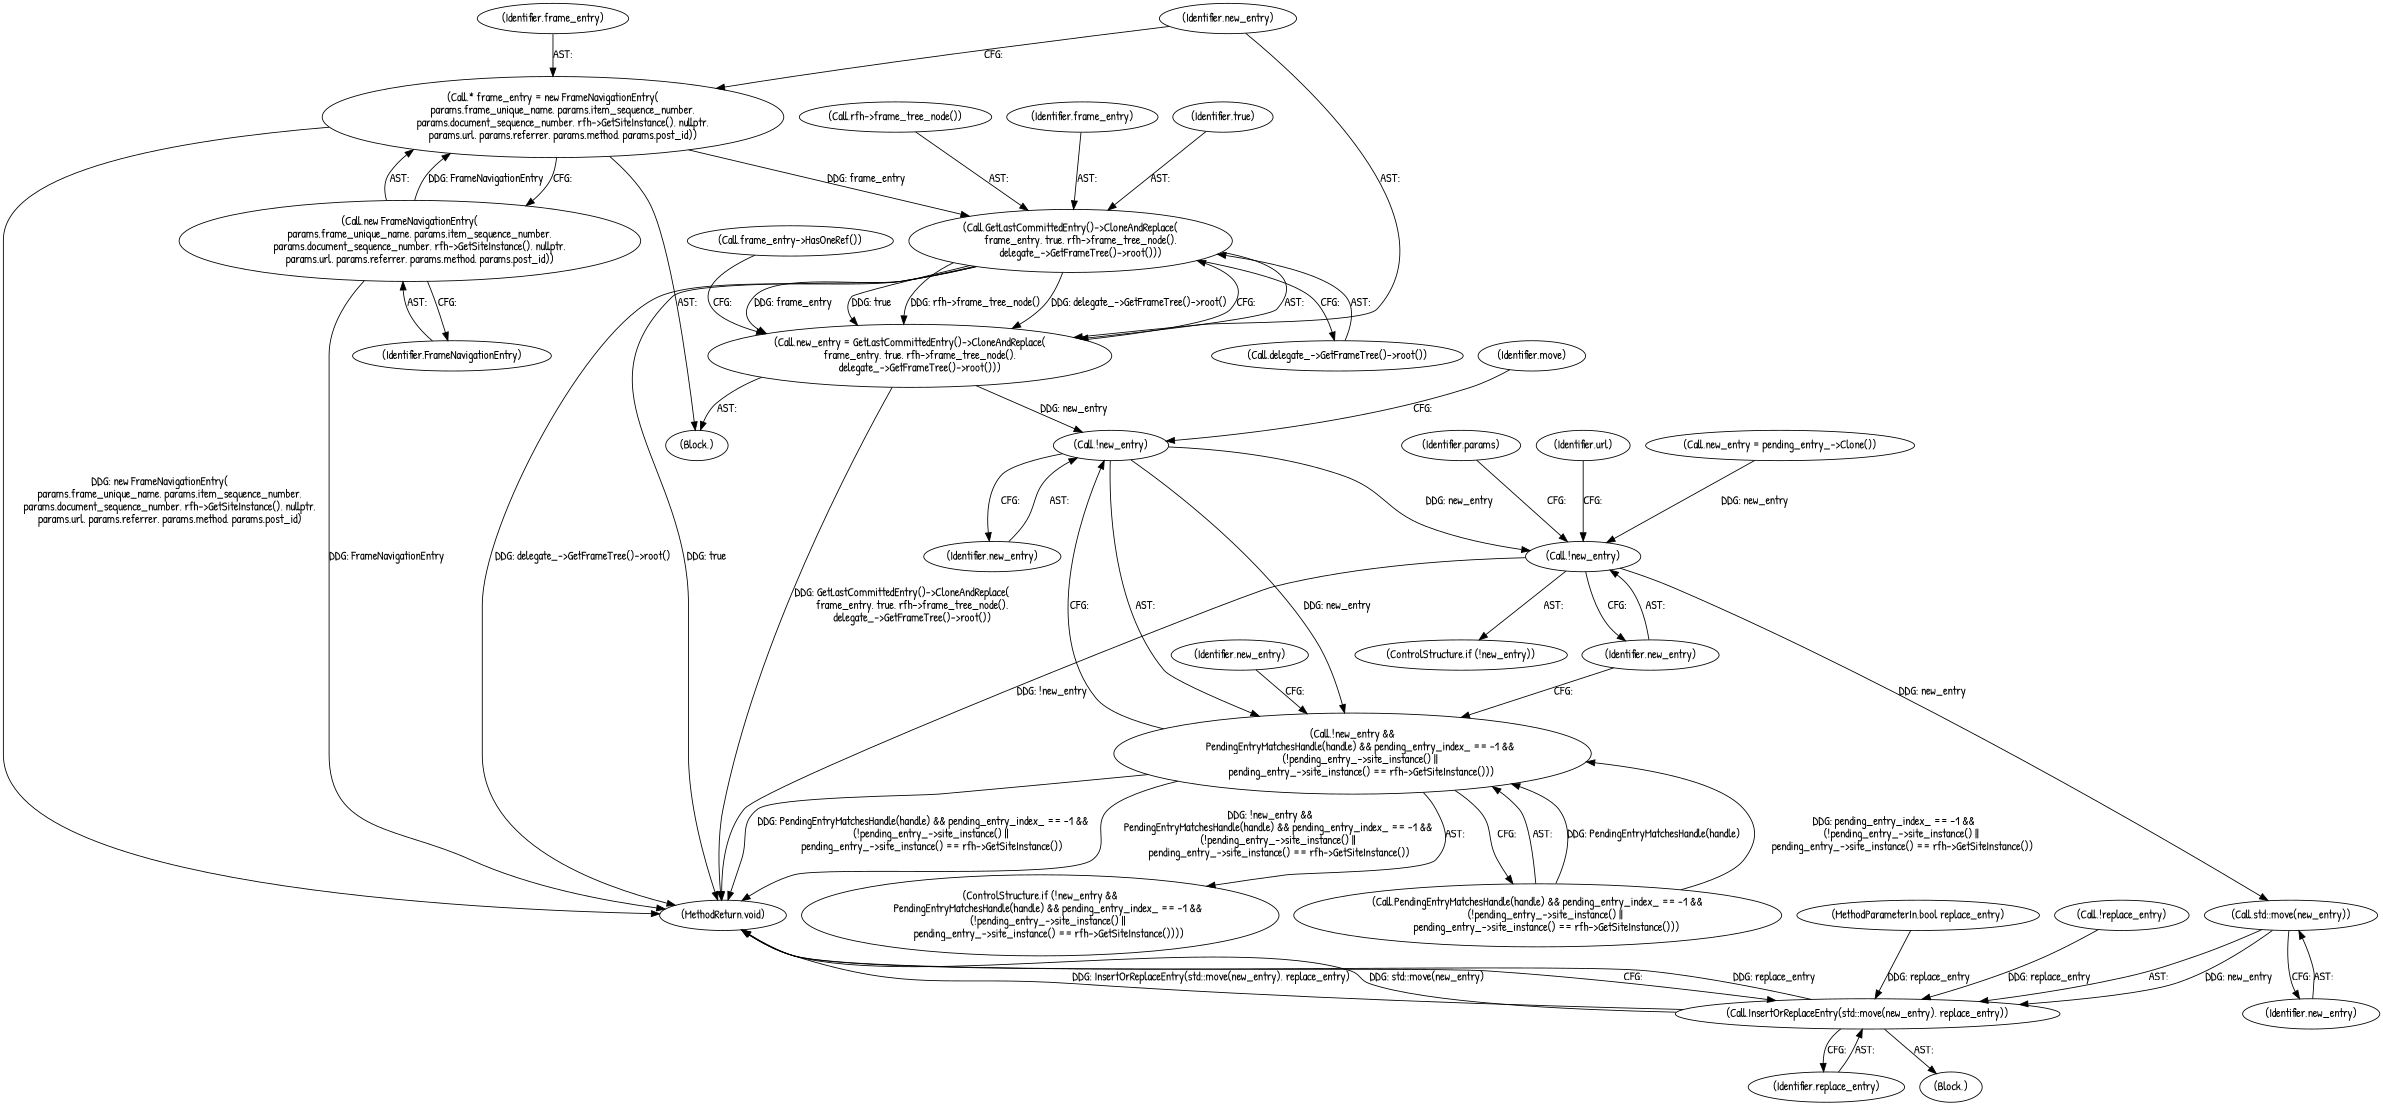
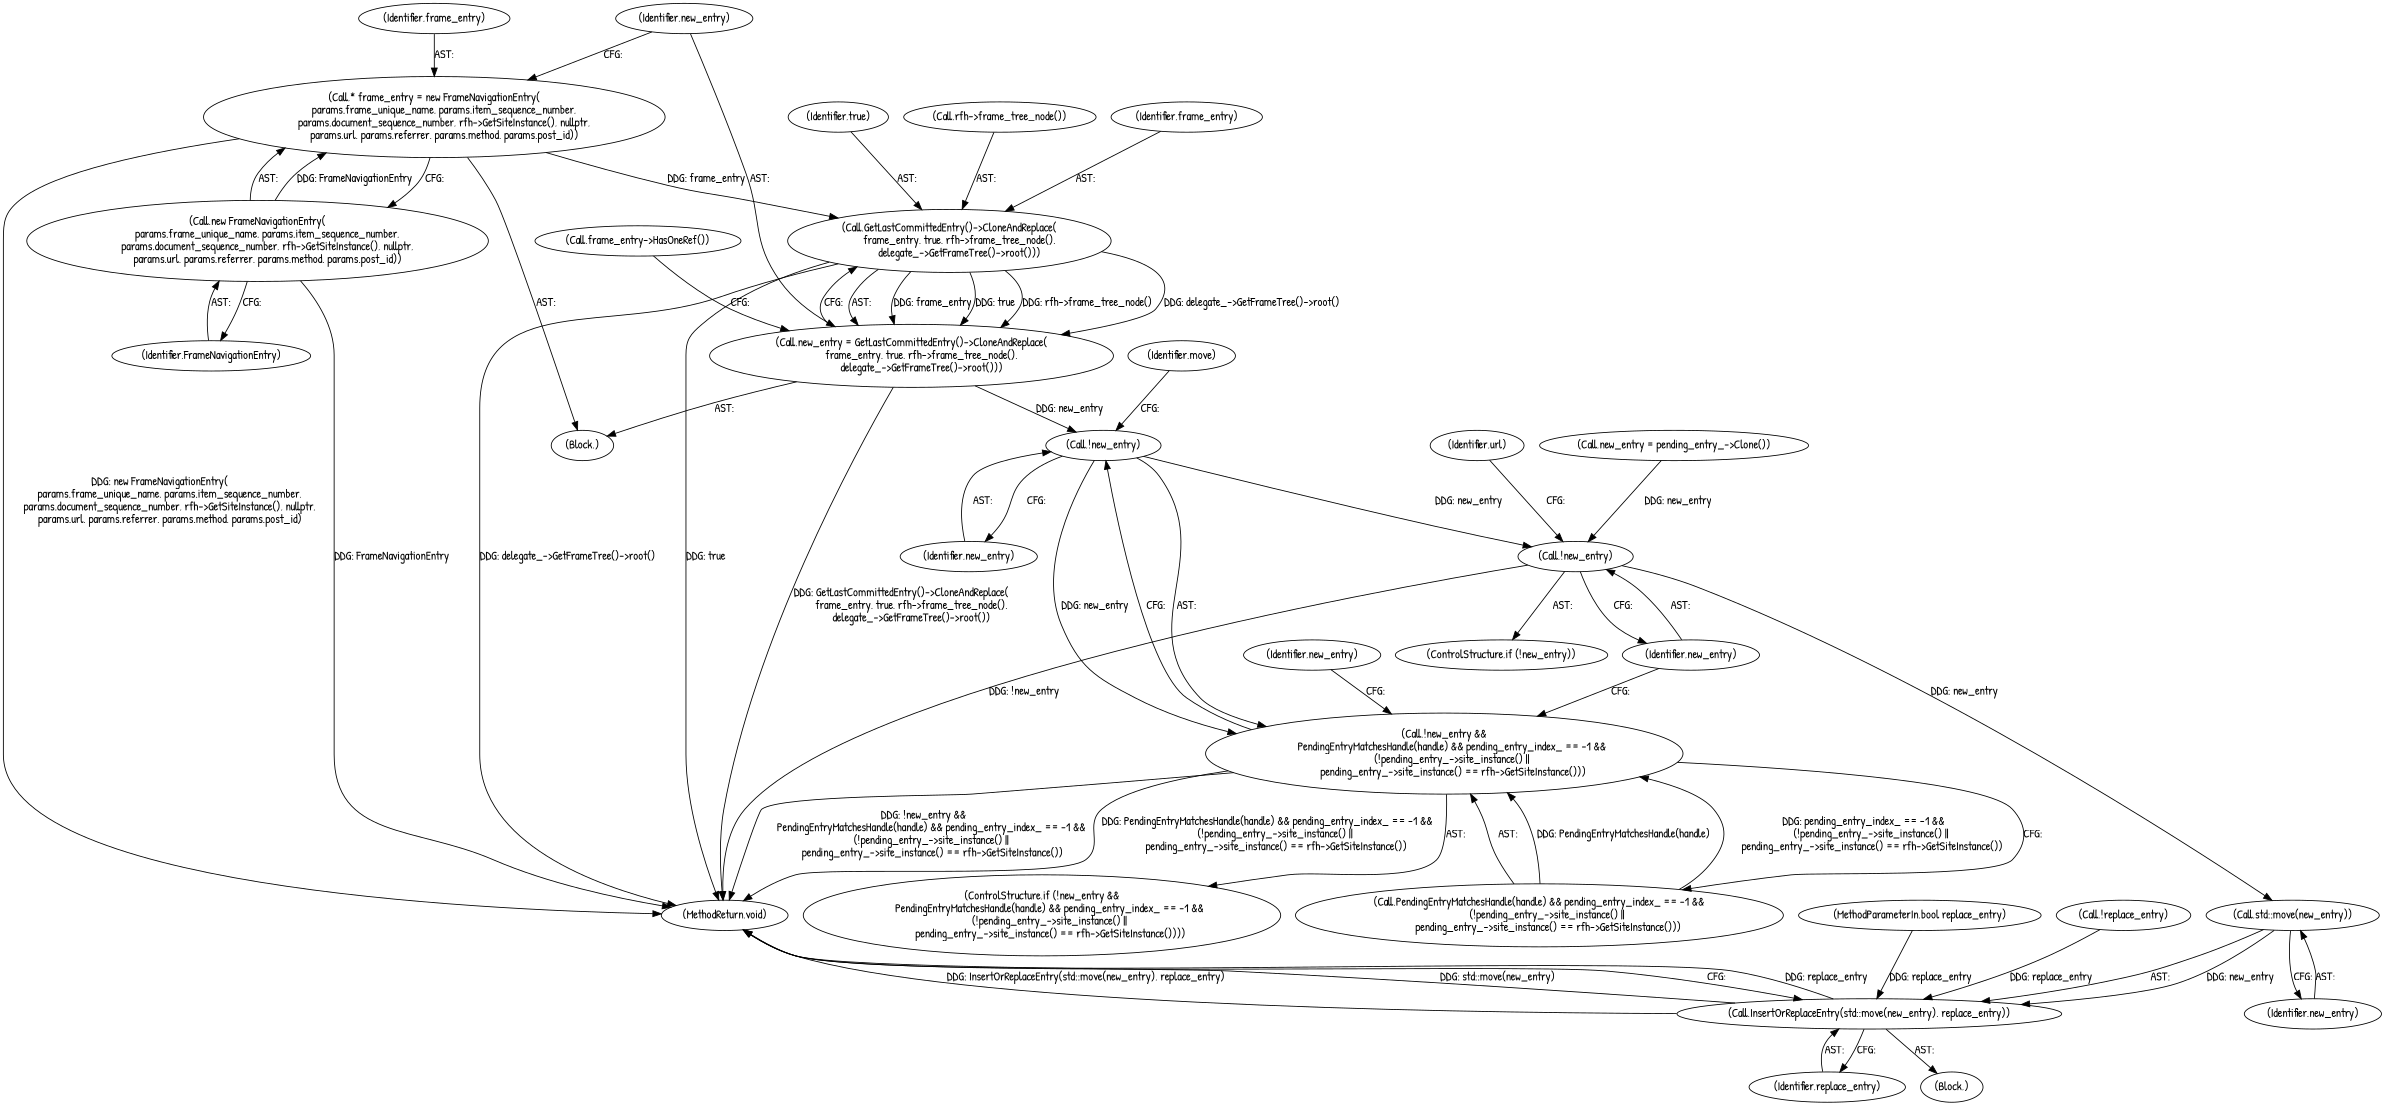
node "(Call,delegate_->GetFrameTree()->root())": removed
node "(Identifier,params)": removed
